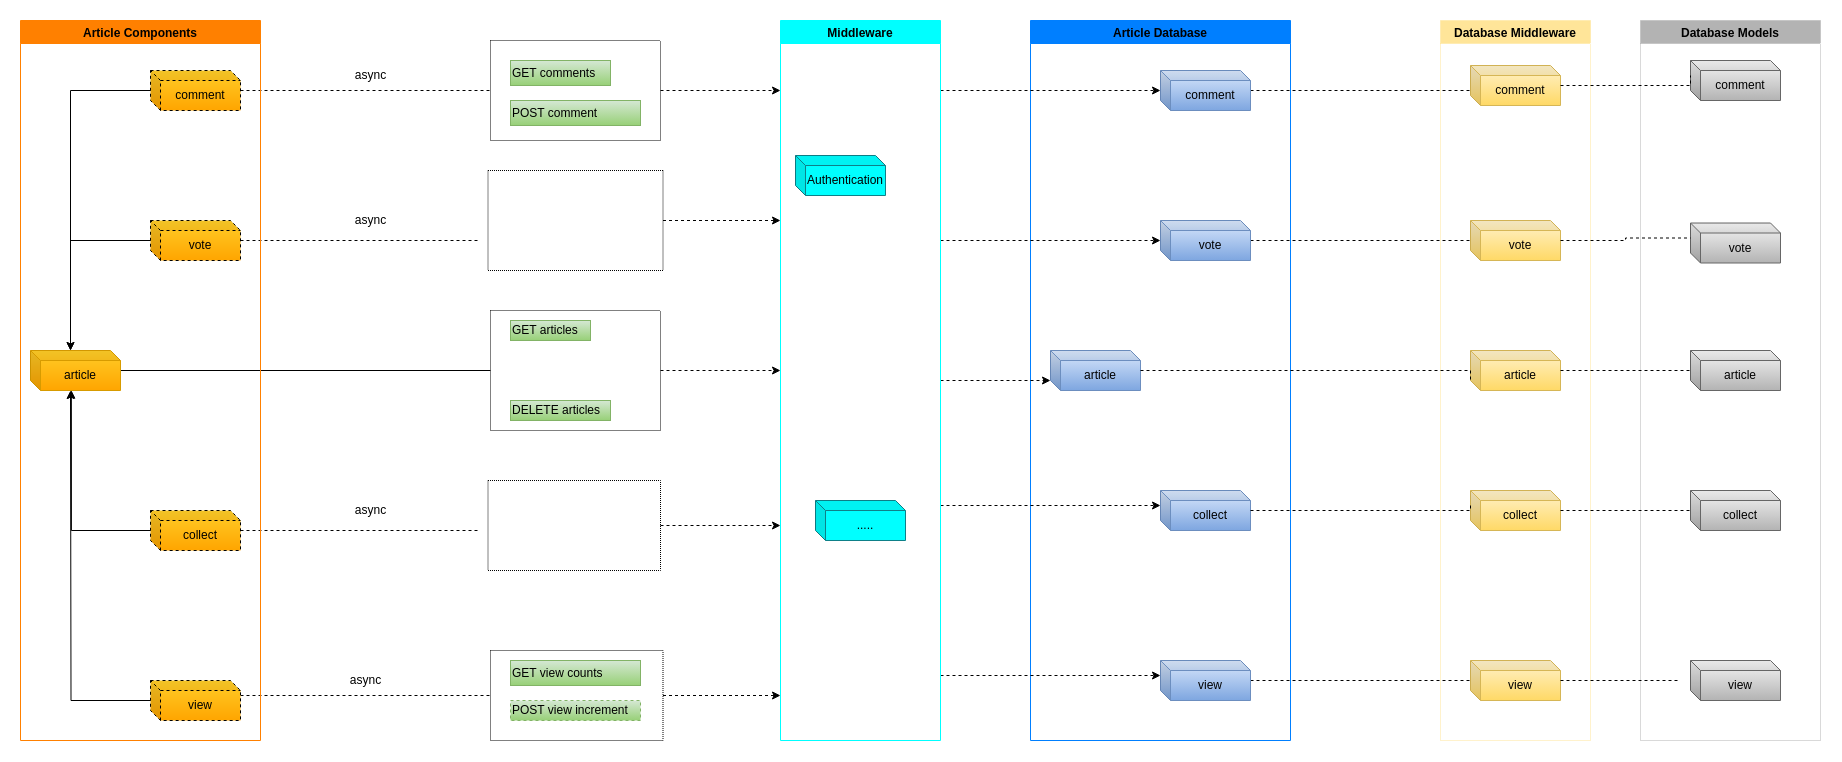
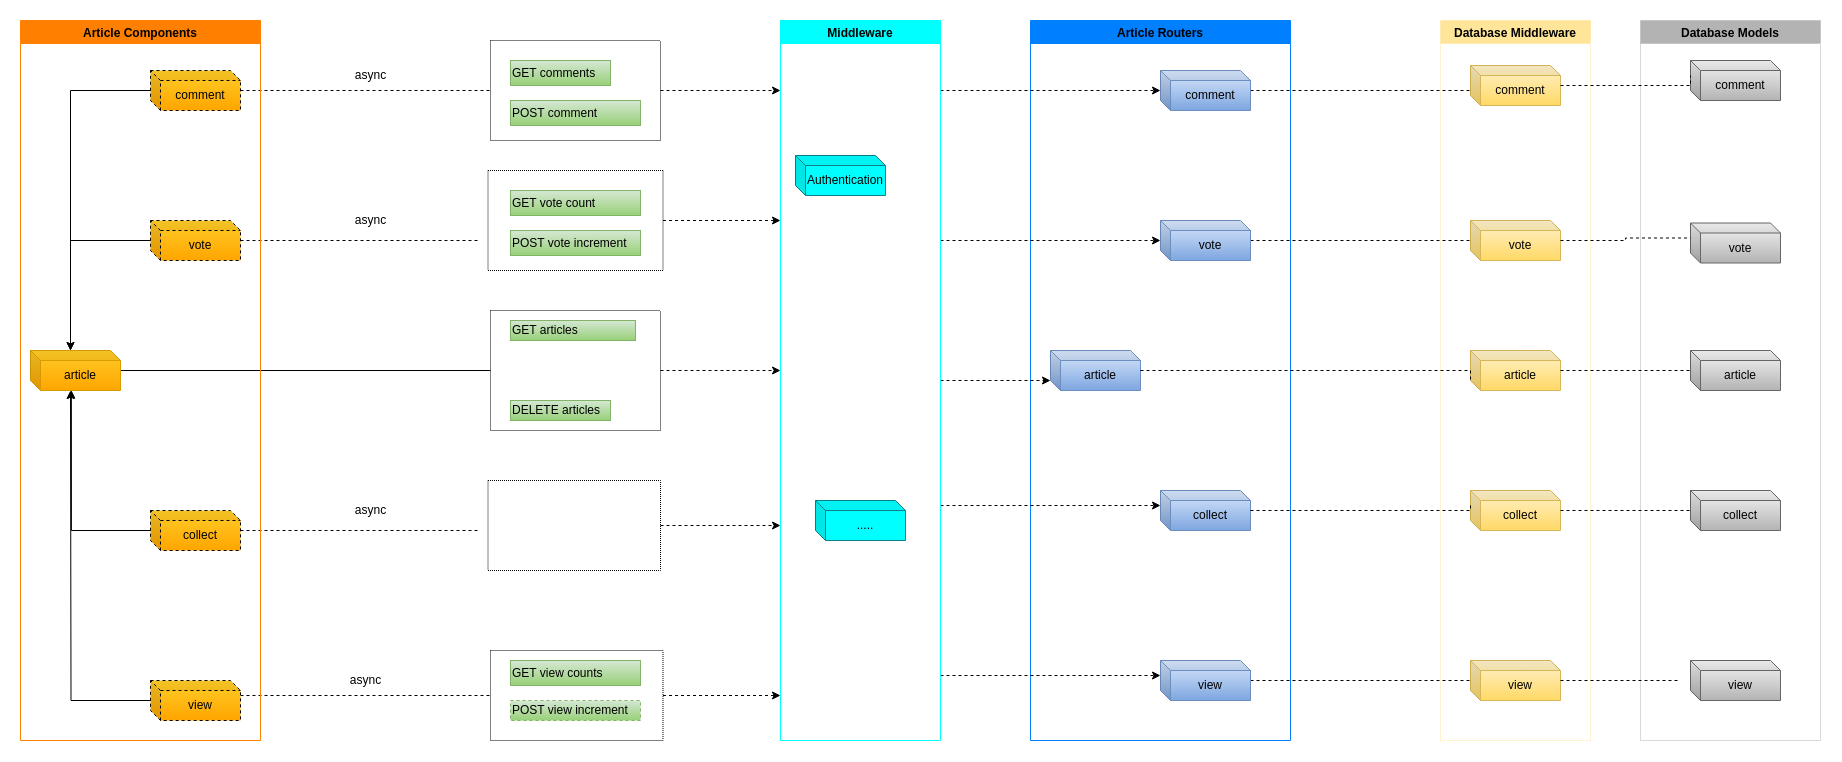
node "Article Database": label "Article Database" -> "Article Routers"
node "GET vote count": added
node "POST vote increment": added
node "GET articles": size 80x20 -> 125x20
